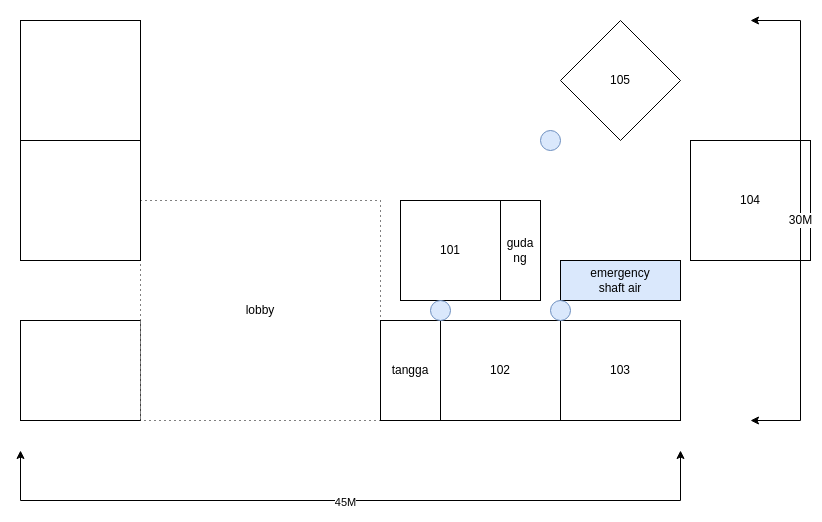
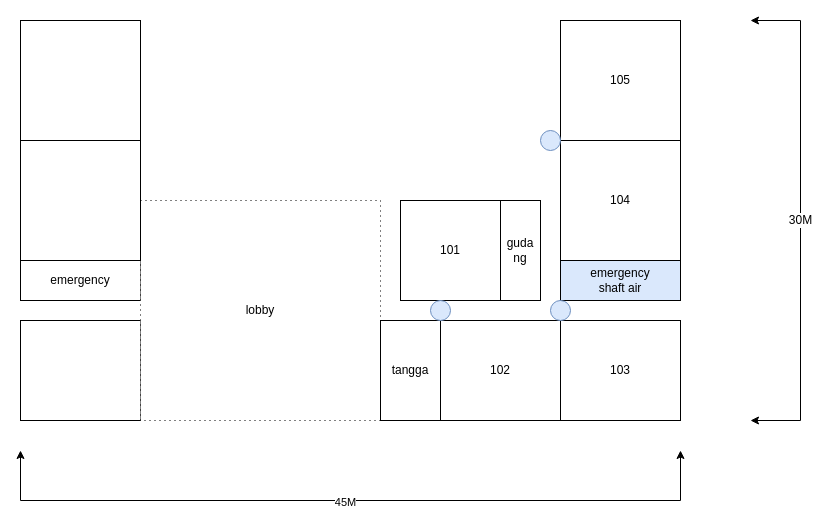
node "105": shape diamond -> rectangle
node "104": moved (751, 201) -> (621, 201)
node "emergency": added
